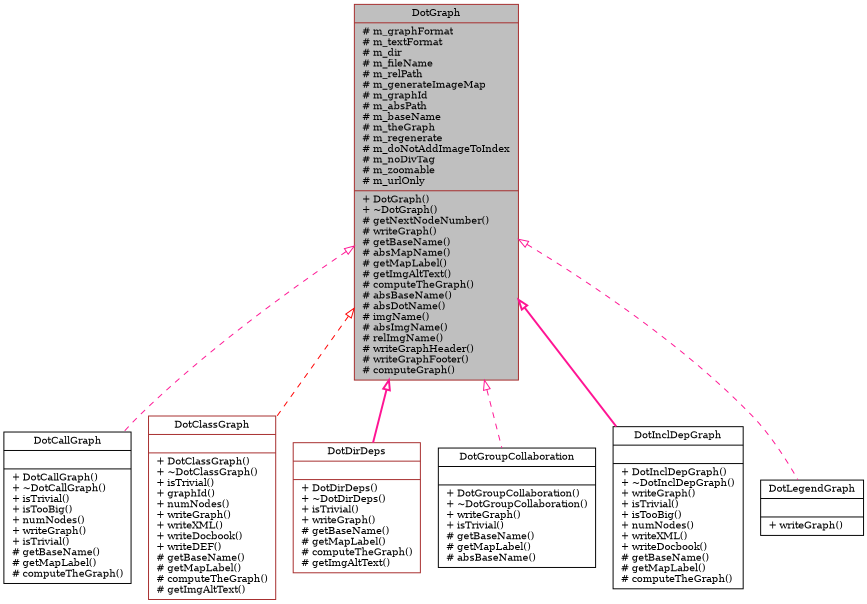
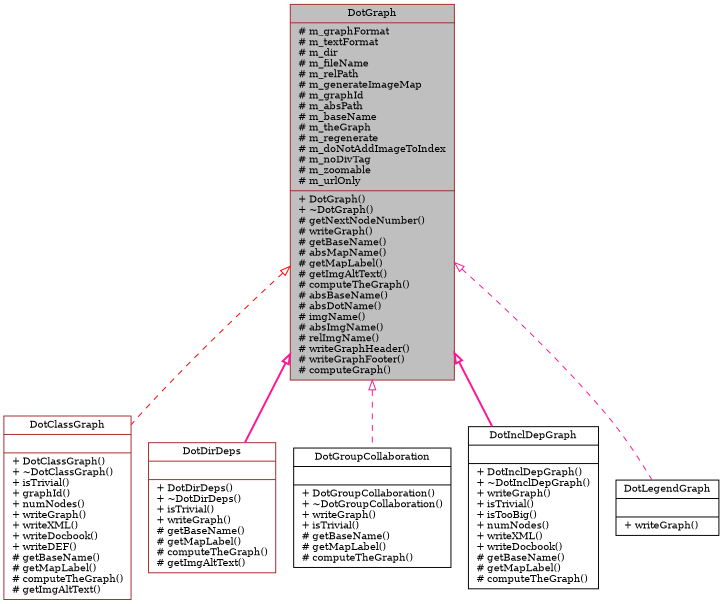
node "DotCallGraph": removed
node "DotGroupCollaboration": text "# absBaseName()" -> "# computeTheGraph()"
